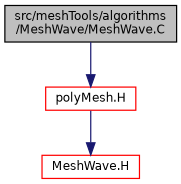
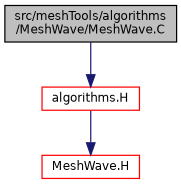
node "polyMesh.H": label "polyMesh.H" -> "algorithms.H"
